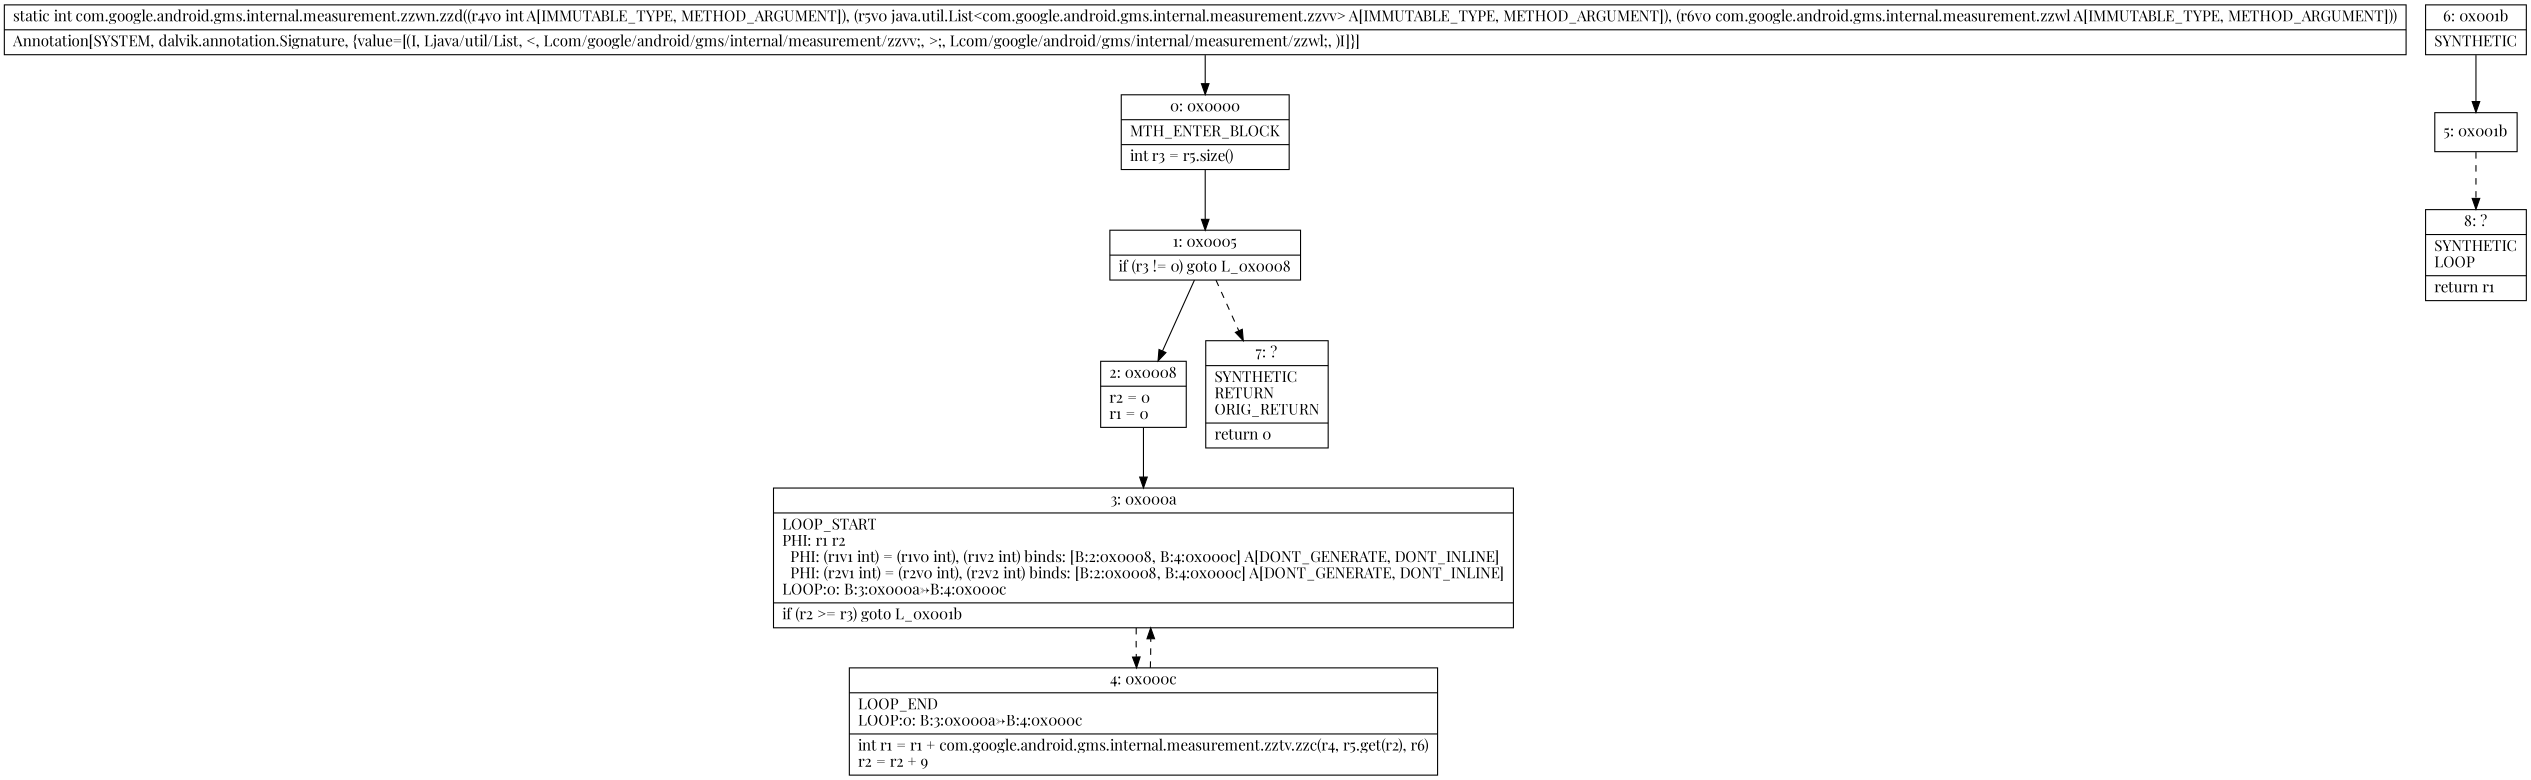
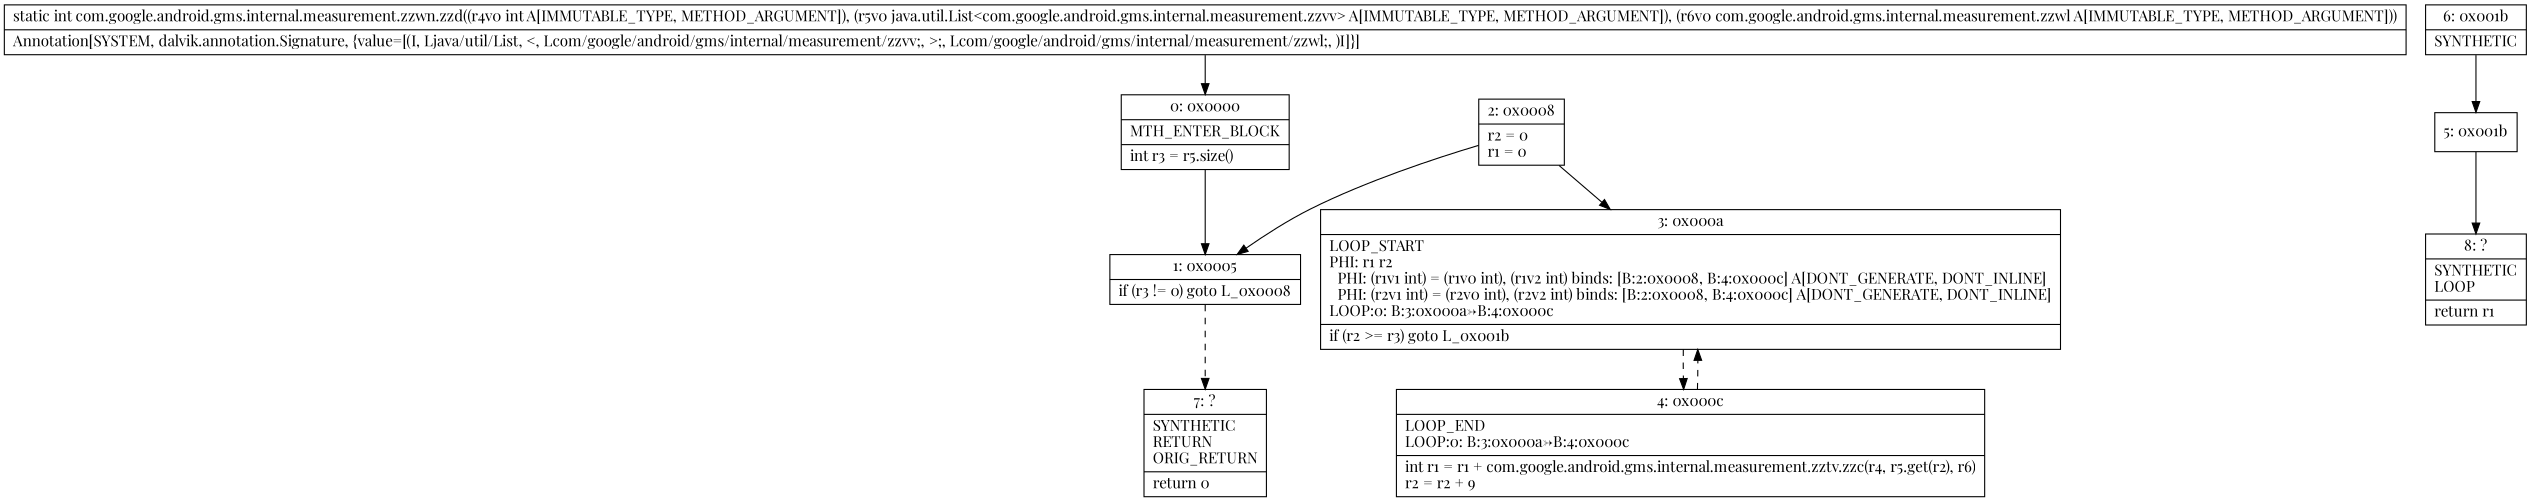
edge "5: 0x001b" -> "8: ?": style dashed -> solid
edge "1: 0x0005" -> "2: 0x0008": reversed
